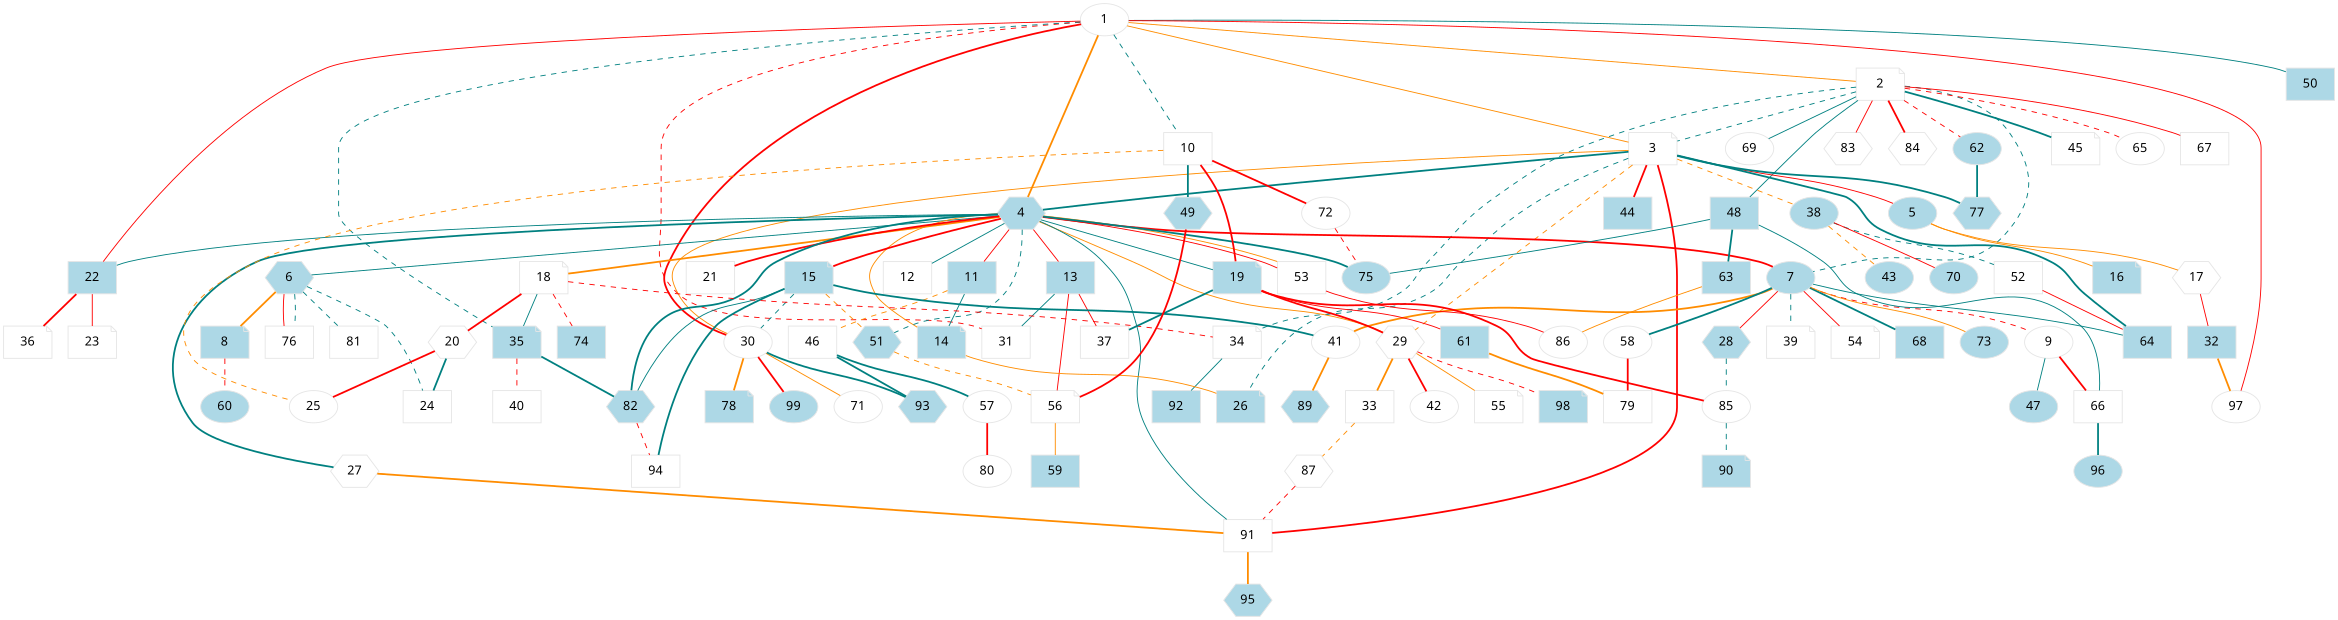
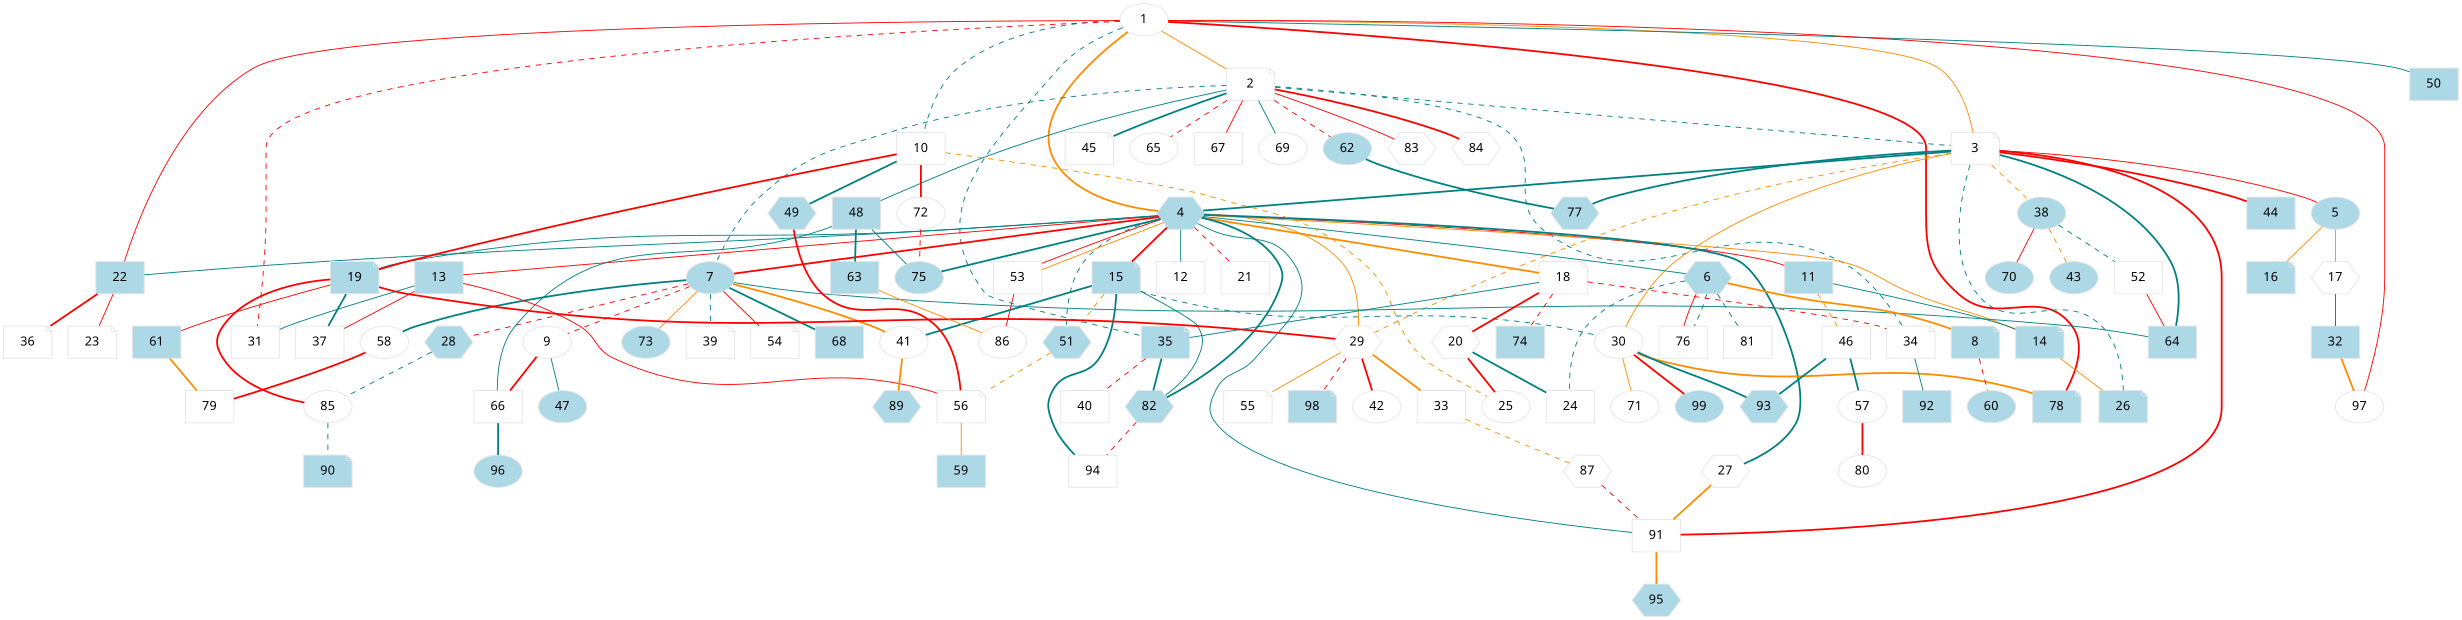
edge "1" -- "30": now "1" -- "78"
edge "4" -- "21": style bold -> dashed
edge "7" -- "28": style solid -> dashed
